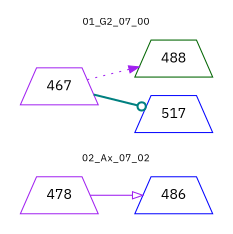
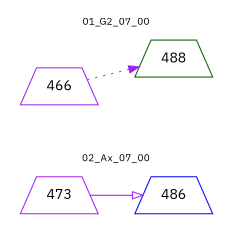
node "467": label "467" -> "466"
node "517": removed
cluster "02_Ax_07_02": label "02_Ax_07_02" -> "02_Ax_07_00"
node "478": label "478" -> "473"
